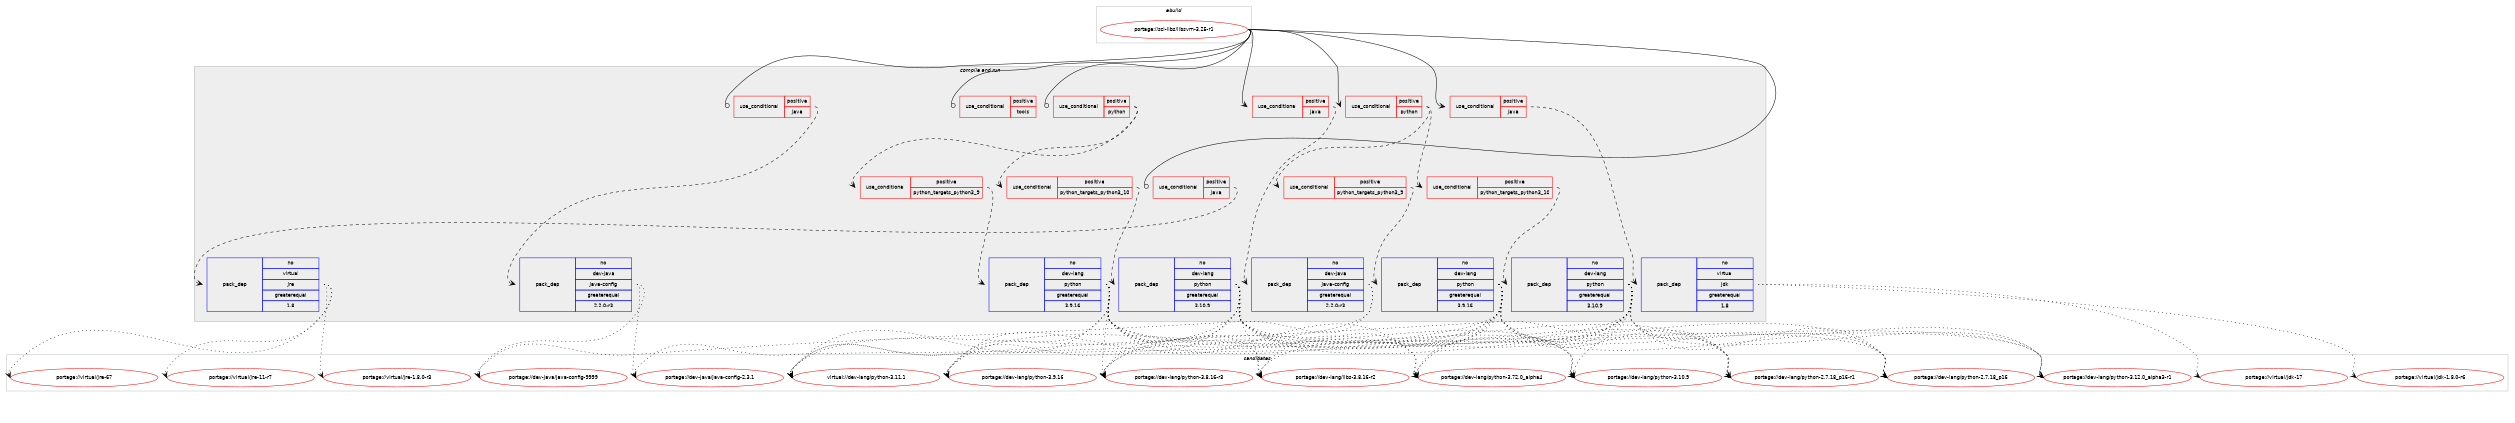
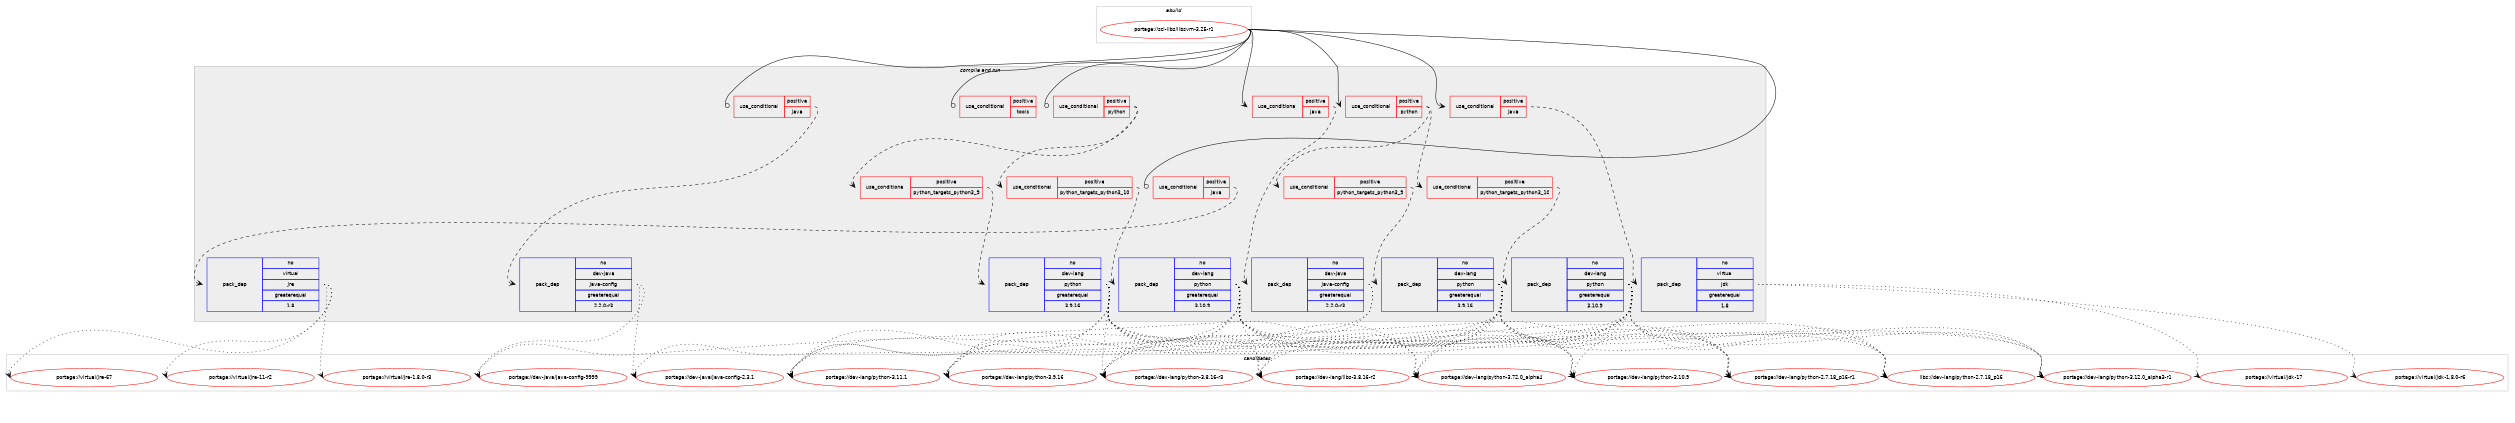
node "portage://virtual/jre-11-r7": label "portage://virtual/jre-11-r7" -> "portage://virtual/jre-11-r2"
node "virtual://dev-lang/python-3.11.1": label "virtual://dev-lang/python-3.11.1" -> "portage://dev-lang/python-3.11.1"
node "portage://dev-lang/python-2.7.18_p16": label "portage://dev-lang/python-2.7.18_p16" -> "libs://dev-lang/python-2.7.18_p16"
